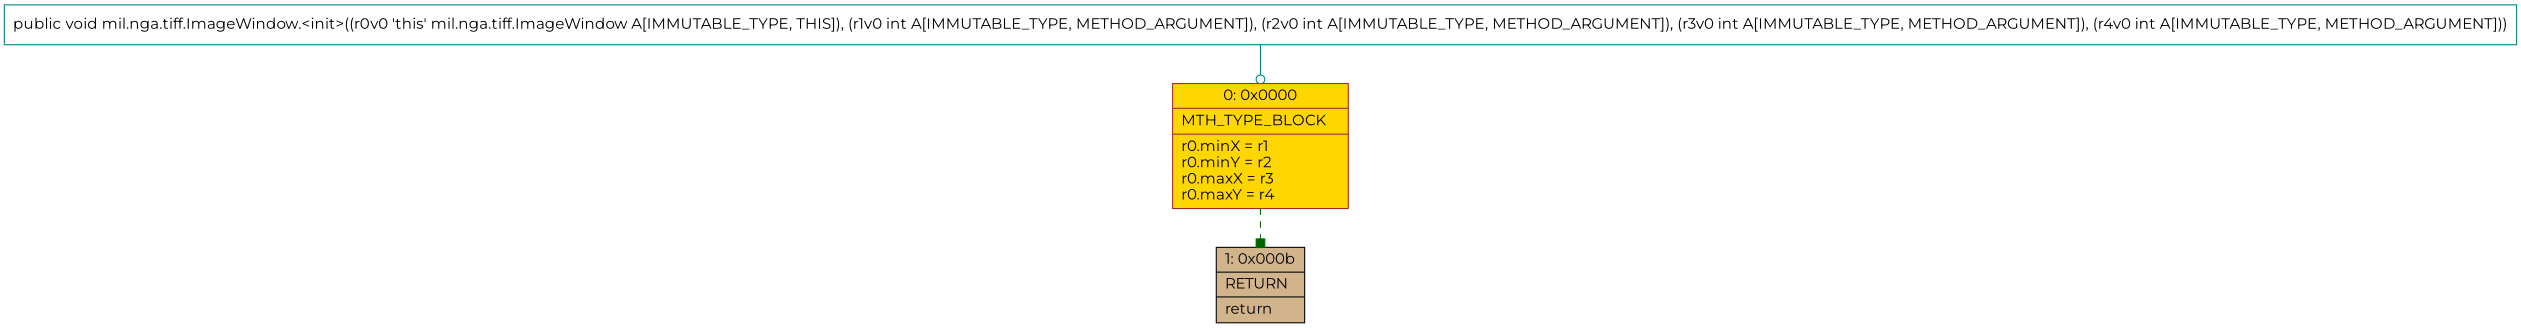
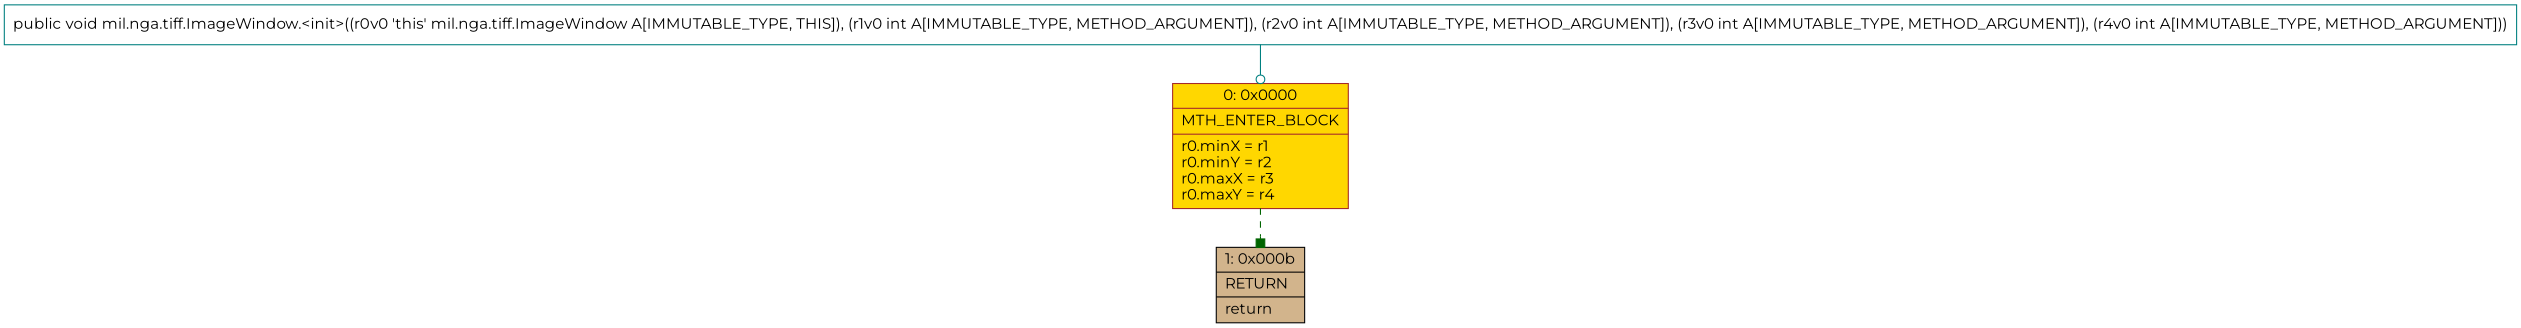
node "0: 0x0000": text "MTH_TYPE_BLOCK" -> "MTH_ENTER_BLOCK"
